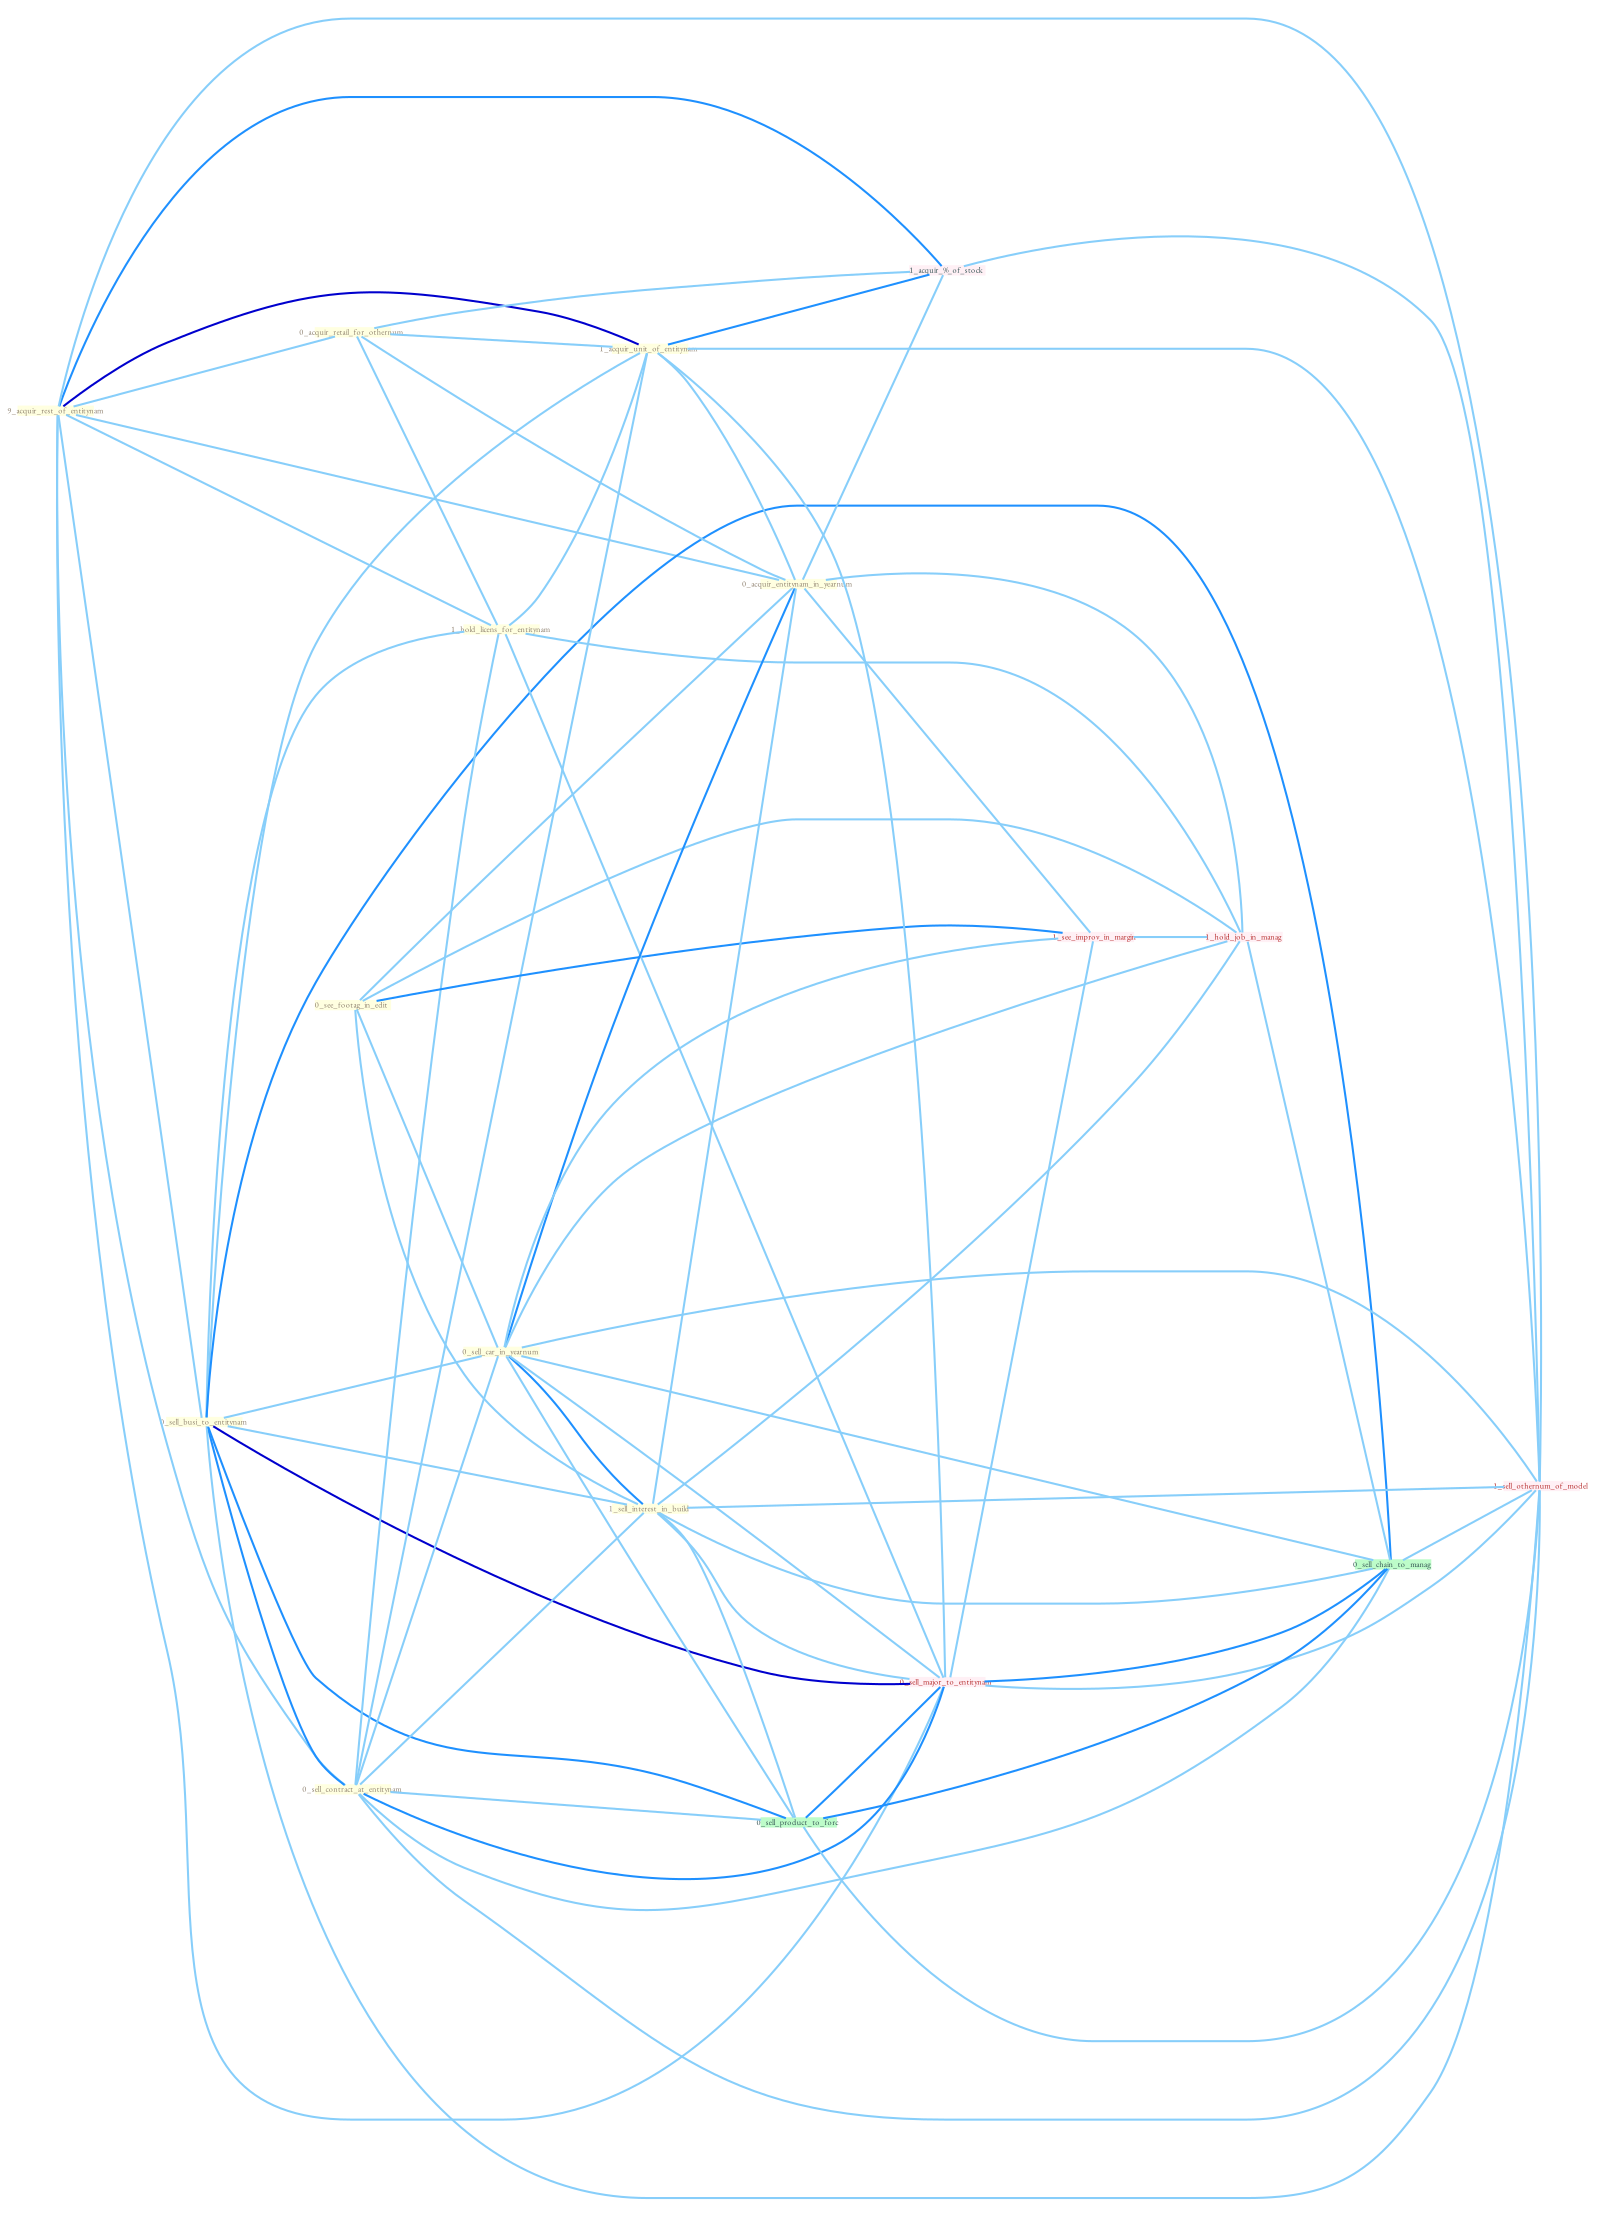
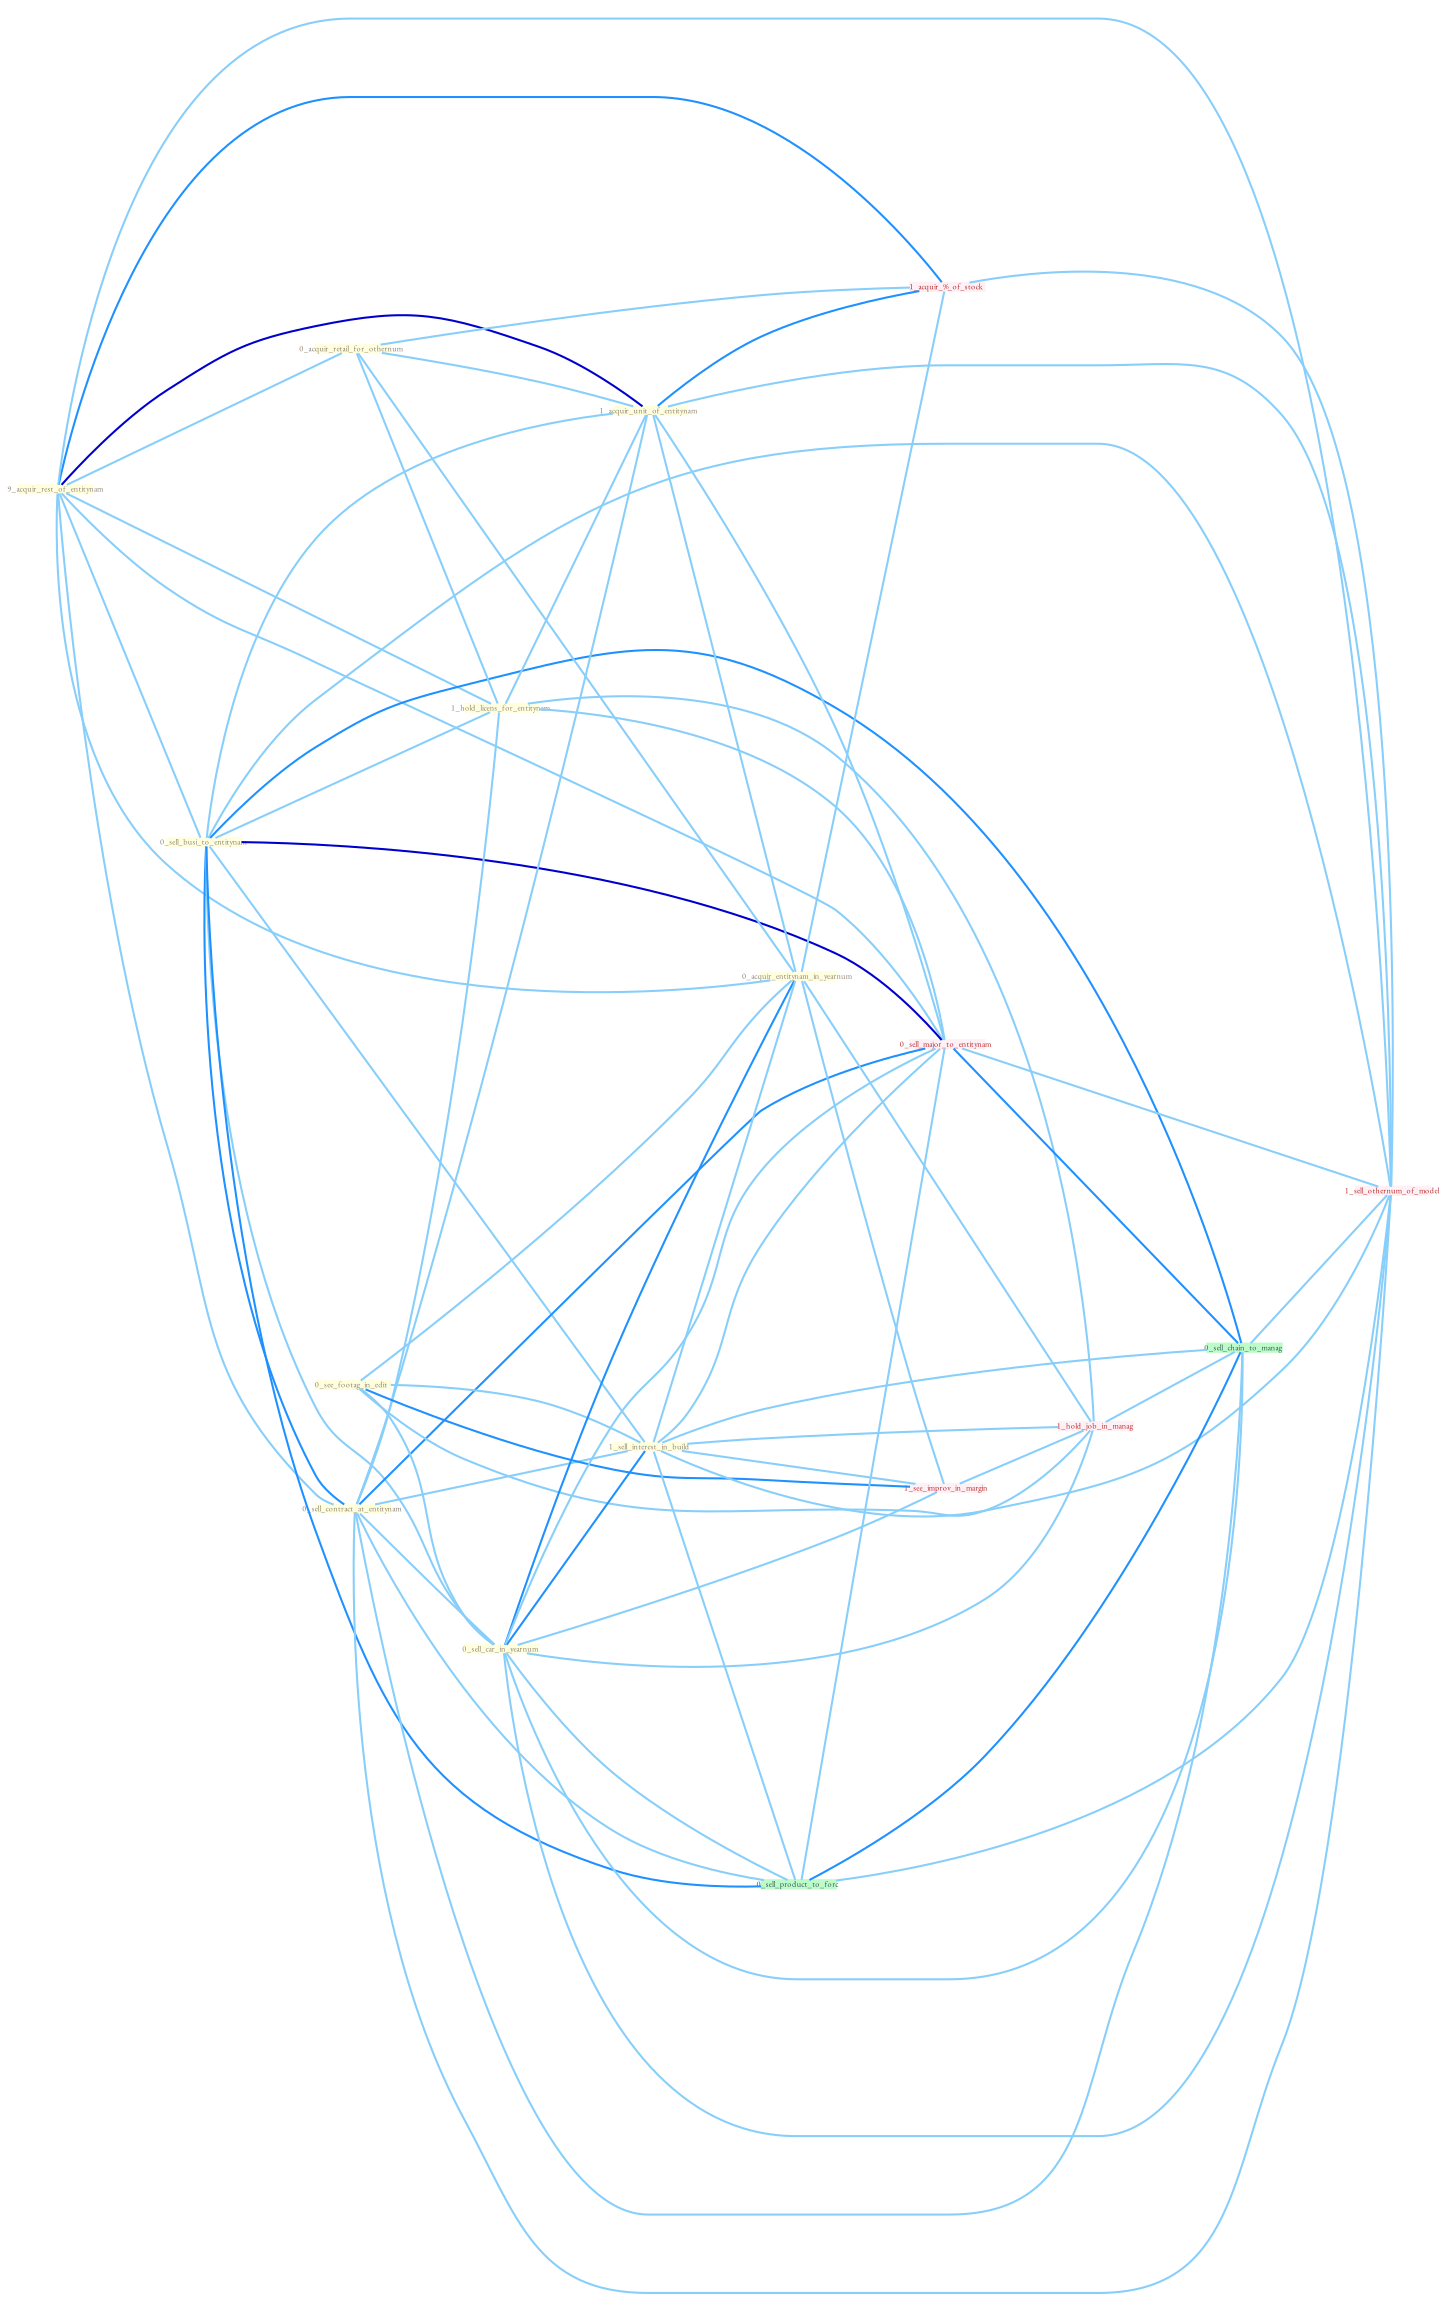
node "1_acquir_%_of_stock": fontcolor #2f4f4f -> #b22222
edge "1_see_improv_in_margin" -- "0_sell_major_to_entitynam": now "1_see_improv_in_margin" -- "1_sell_interest_in_build"
edge "0_sell_major_to_entitynam" -- "0_sell_product_to_forc": color #1e90ff -> #87cefa
